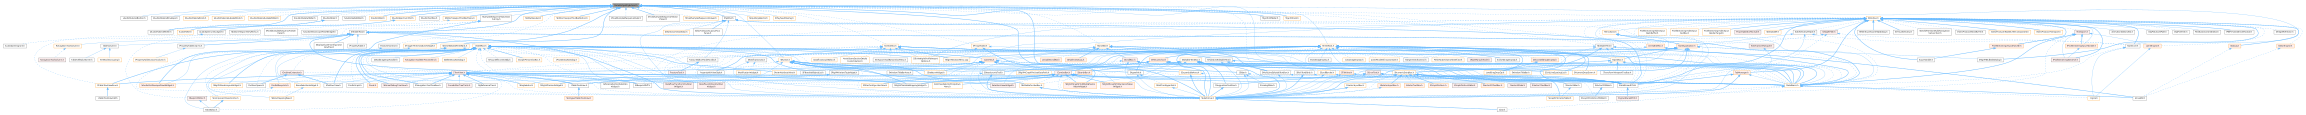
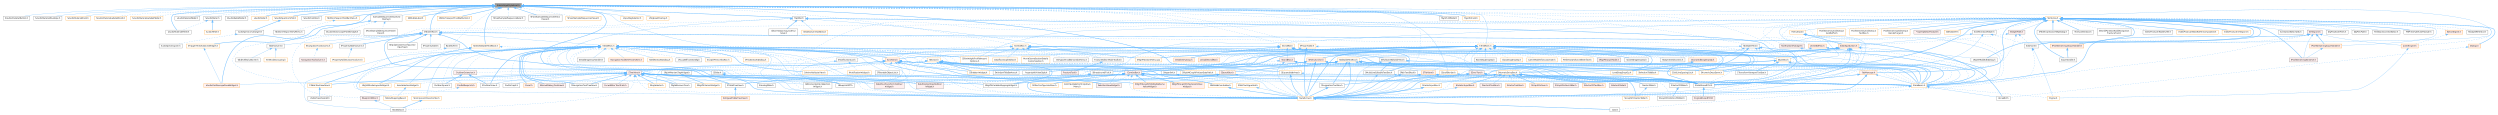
node "SVolumeControl.h": label "SVolumeControl.h" -> "BackBuffer.h"
edge "UnrealEd.h" -> "EditorEngine.h": now "GameEngine.h" -> "EditorEngine.h"
edge "UnrealEd.h" -> "SlateBasics.h": style bold -> solid
